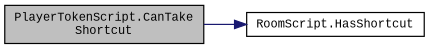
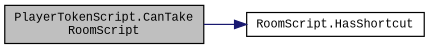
node "PlayerTokenScript.CanTake Shortcut": label "PlayerTokenScript.CanTake Shortcut" -> "PlayerTokenScript.CanTake RoomScript"
